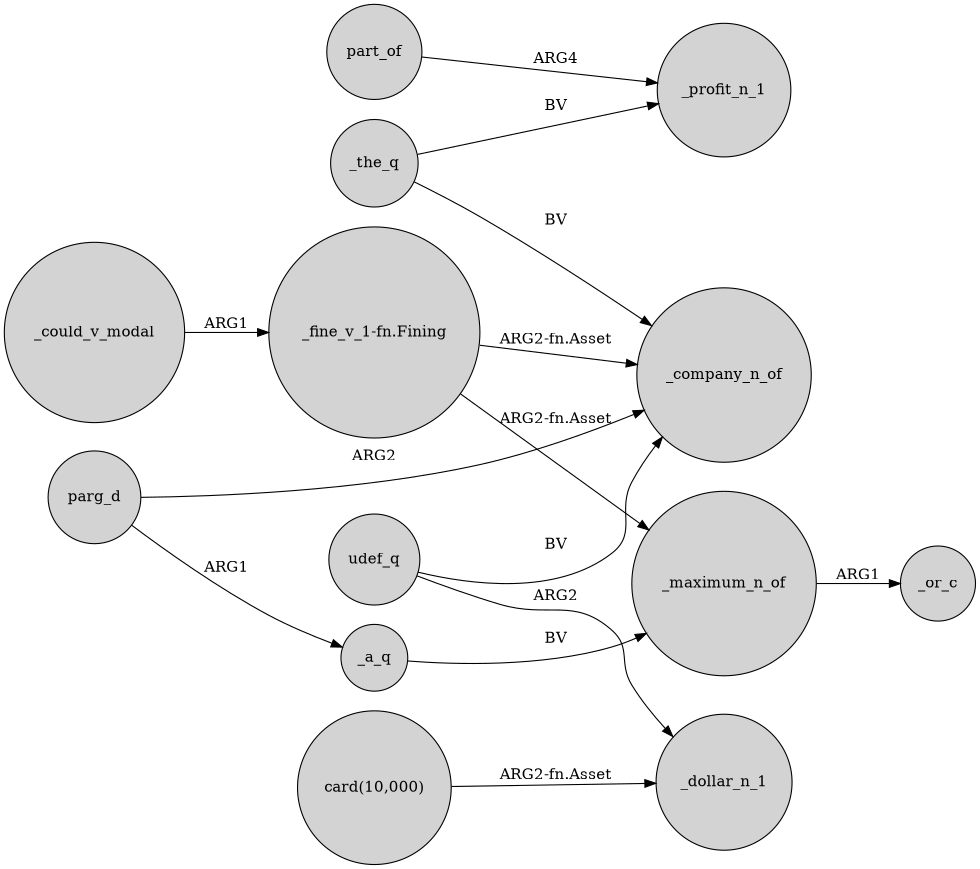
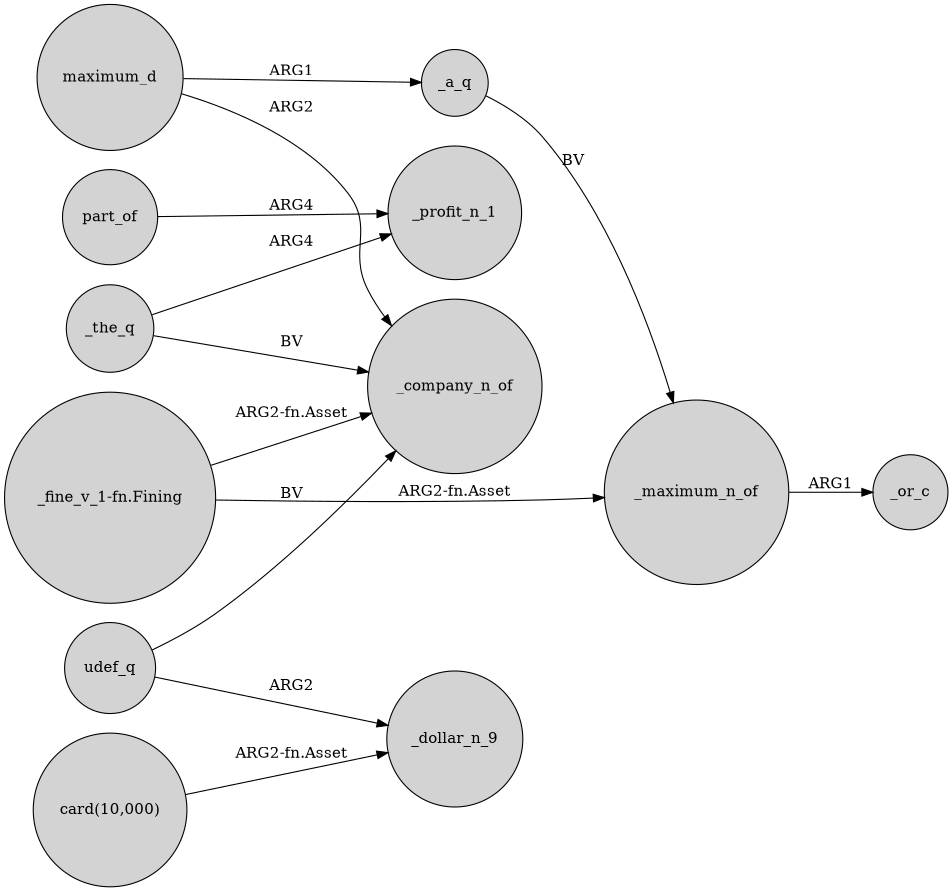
edge "_the_q" -> "_profit_n_1": label "BV" -> "ARG4"
node "_could_v_modal": removed
node "parg_d": label "parg_d" -> "maximum_d"
node "_dollar_n_1": label "_dollar_n_1" -> "_dollar_n_9"
